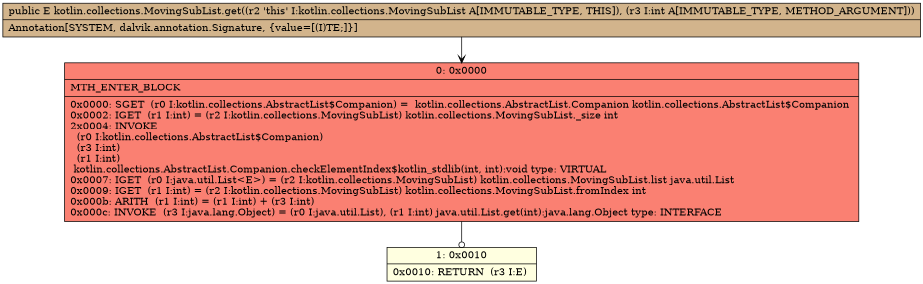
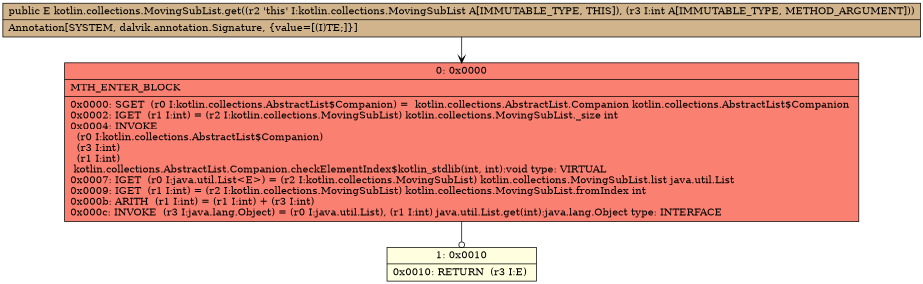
node "0: 0x0000": text "2x0004: INVOKE" -> "0x0004: INVOKE"
